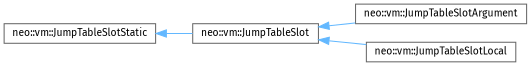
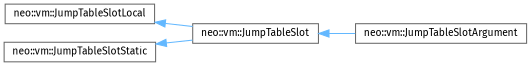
edge "neo::vm::JumpTableSlotLocal" -> "neo::vm::JumpTableSlot": reversed
